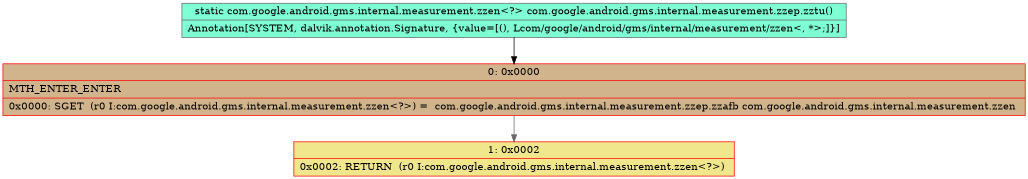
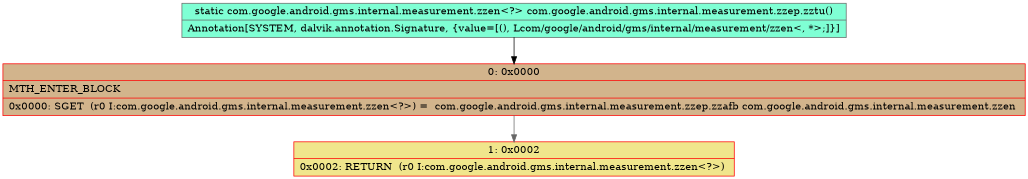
node "0: 0x0000": text "MTH_ENTER_ENTER" -> "MTH_ENTER_BLOCK"
